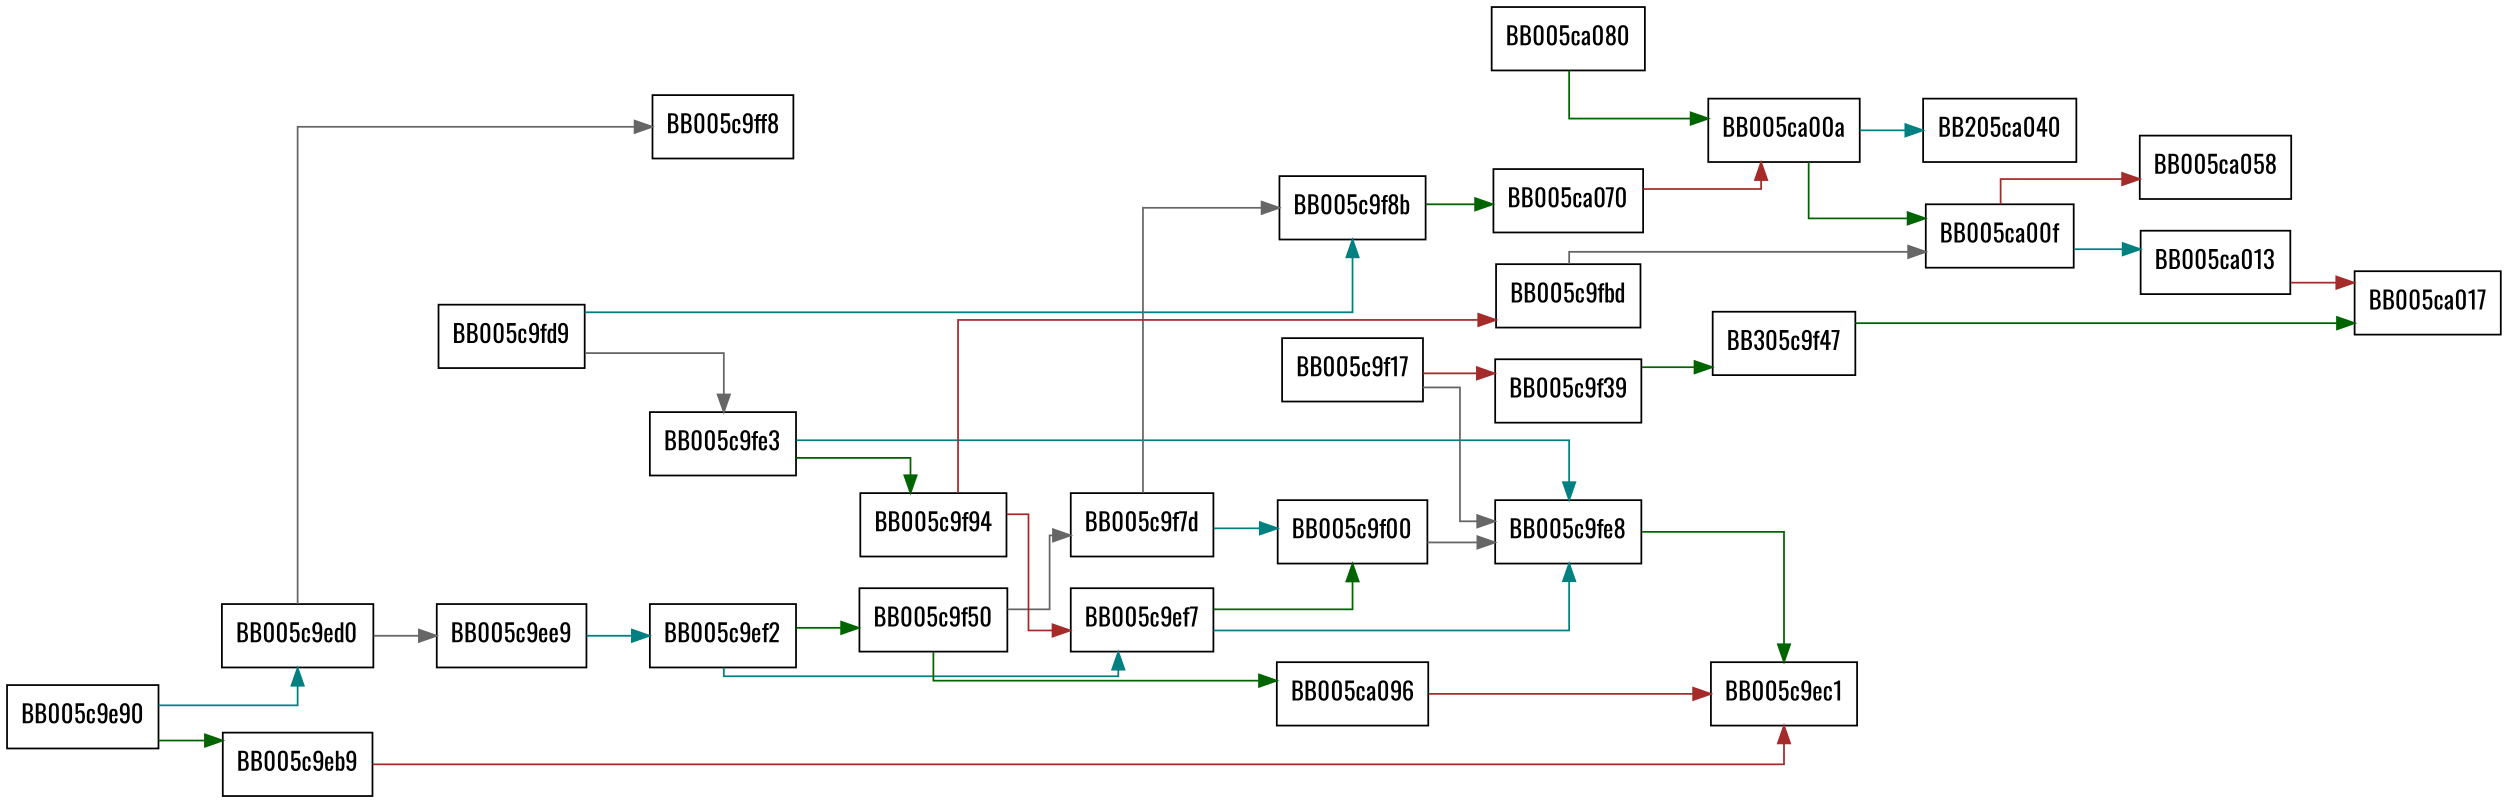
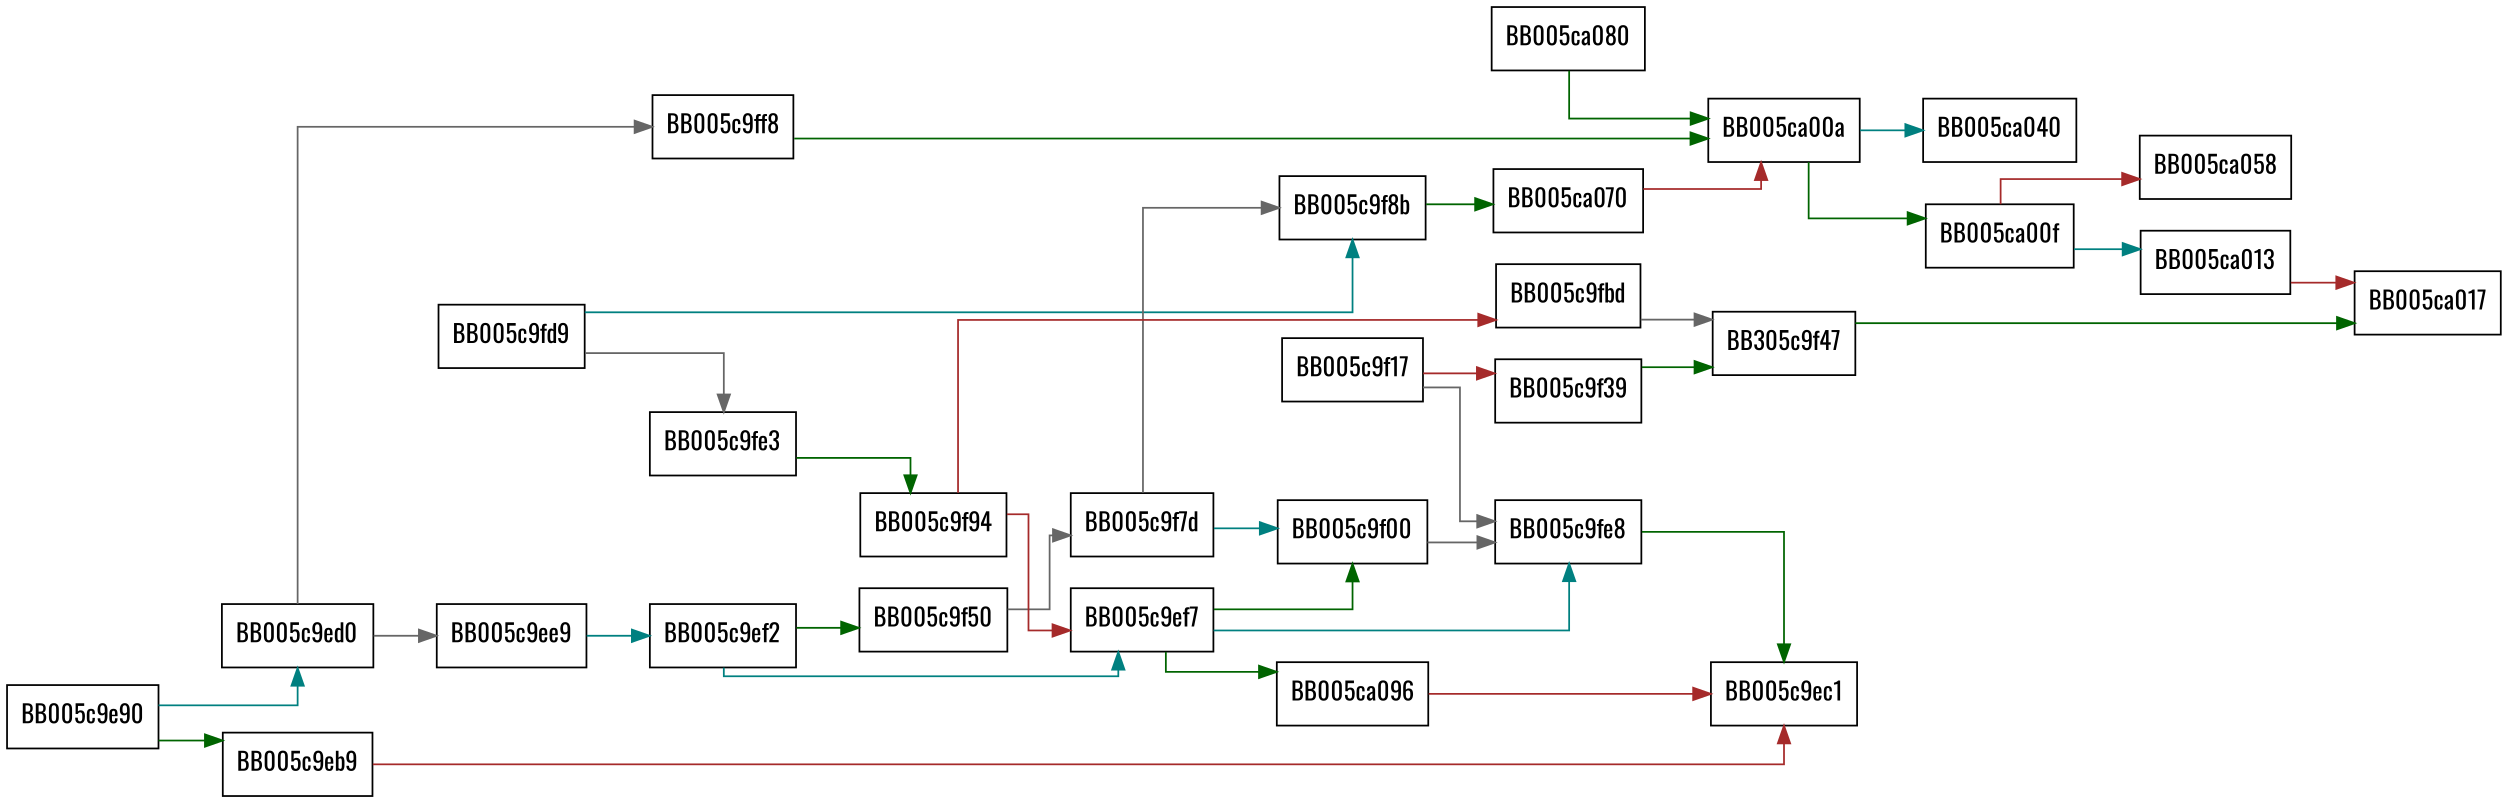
node "BB205ca040": label "BB205ca040" -> "BB005ca040"
edge "BB005c9ff8" -> "BB005ca00a": added
edge "BB005c9fbd" -> "BB005ca00f": now "BB005c9fbd" -> "BB305c9f47"
edge "BB005c9fe3" -> "BB005c9fe8": removed
edge "BB005c9f50" -> "BB005ca096": now "BB005c9ef7" -> "BB005ca096"
